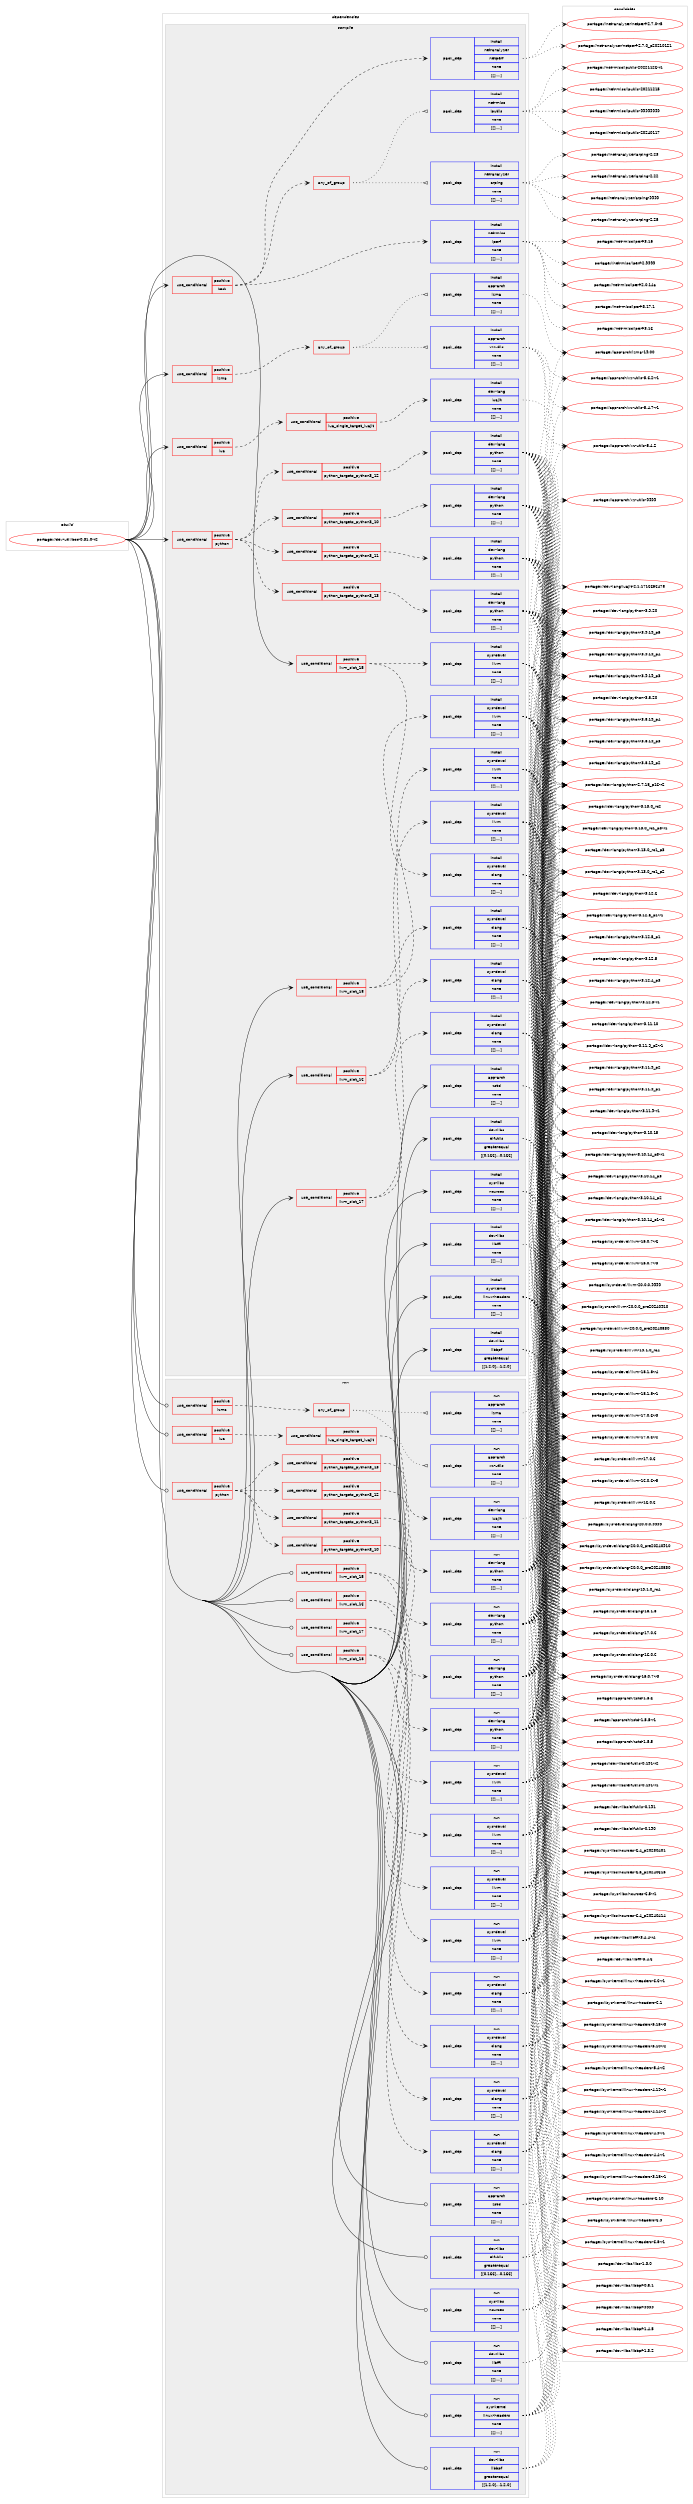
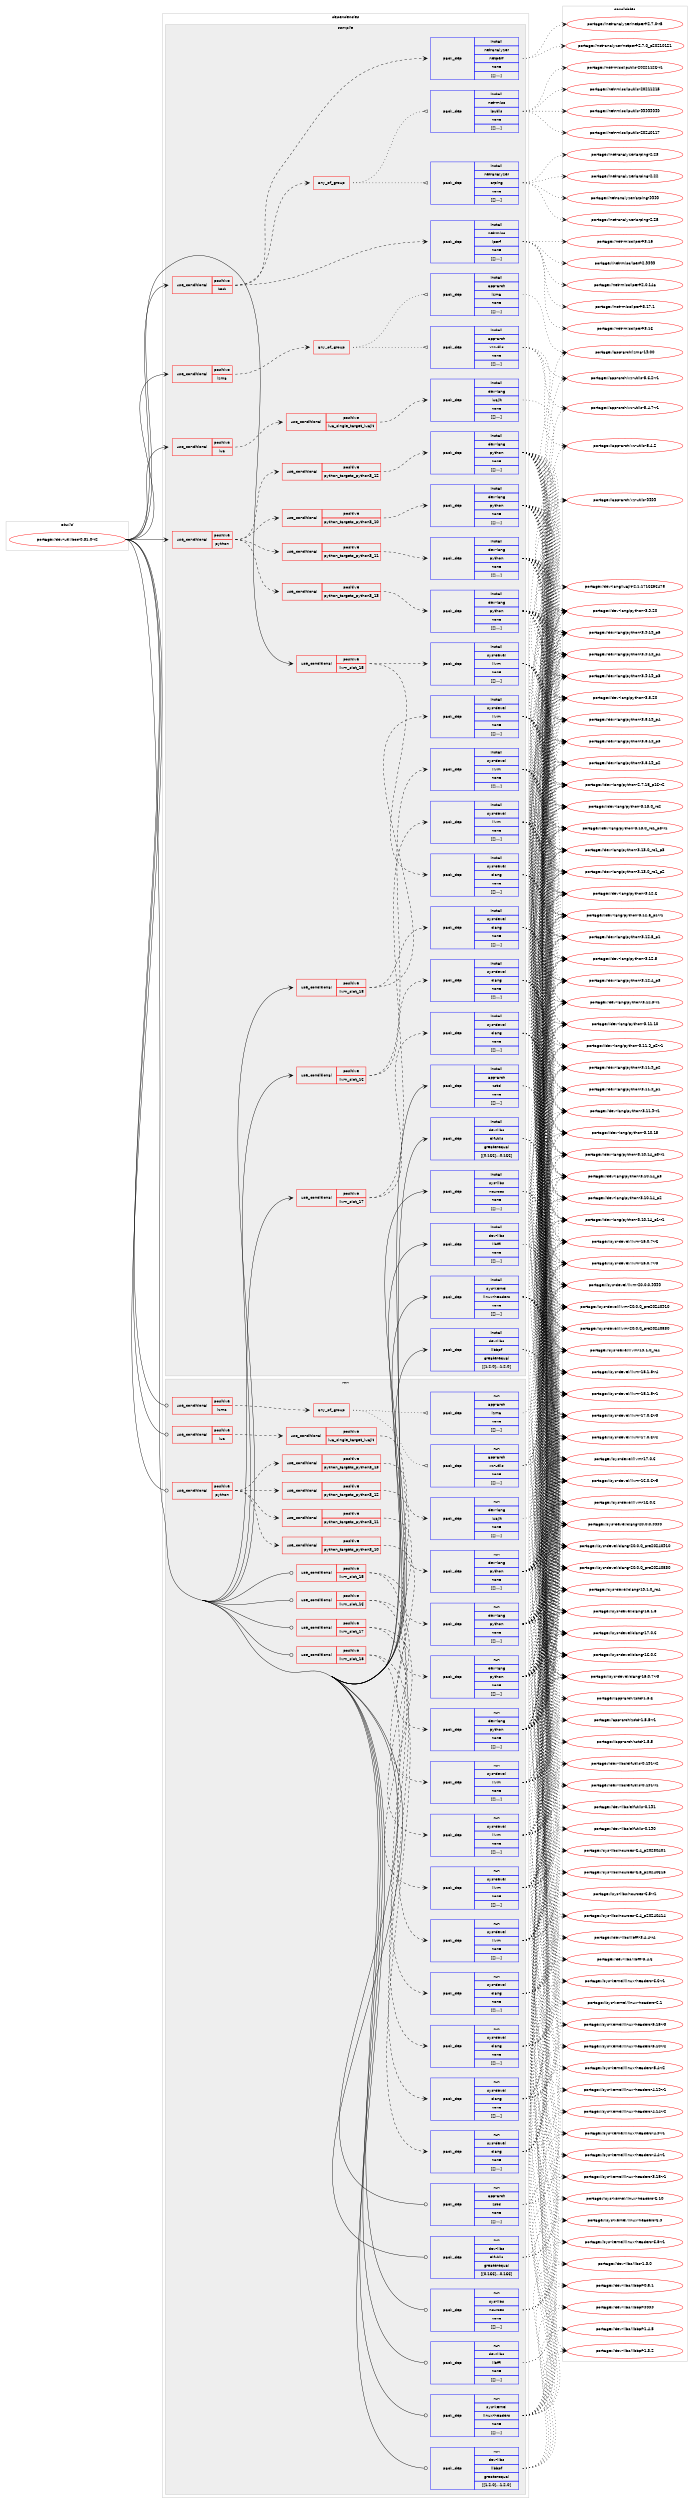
node "portage://sys-arch/llvm-20.0.0_pre20240910": label "portage://sys-arch/llvm-20.0.0_pre20240910" -> "portage://sys-devel/llvm-20.0.0_pre20240910"
